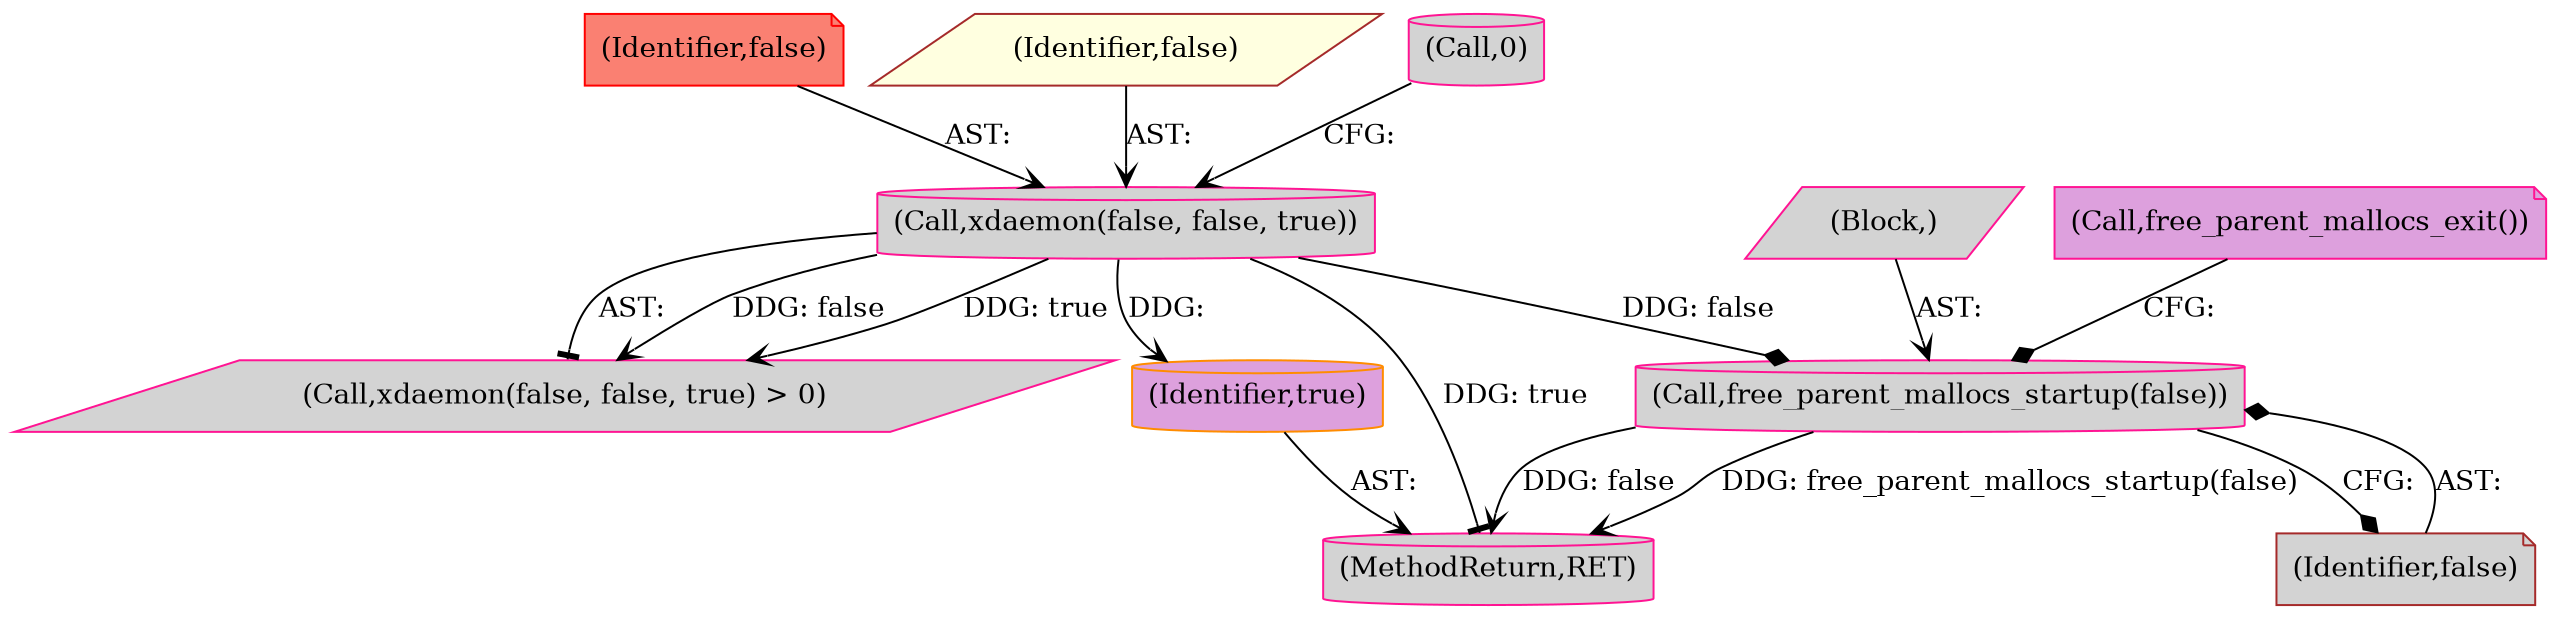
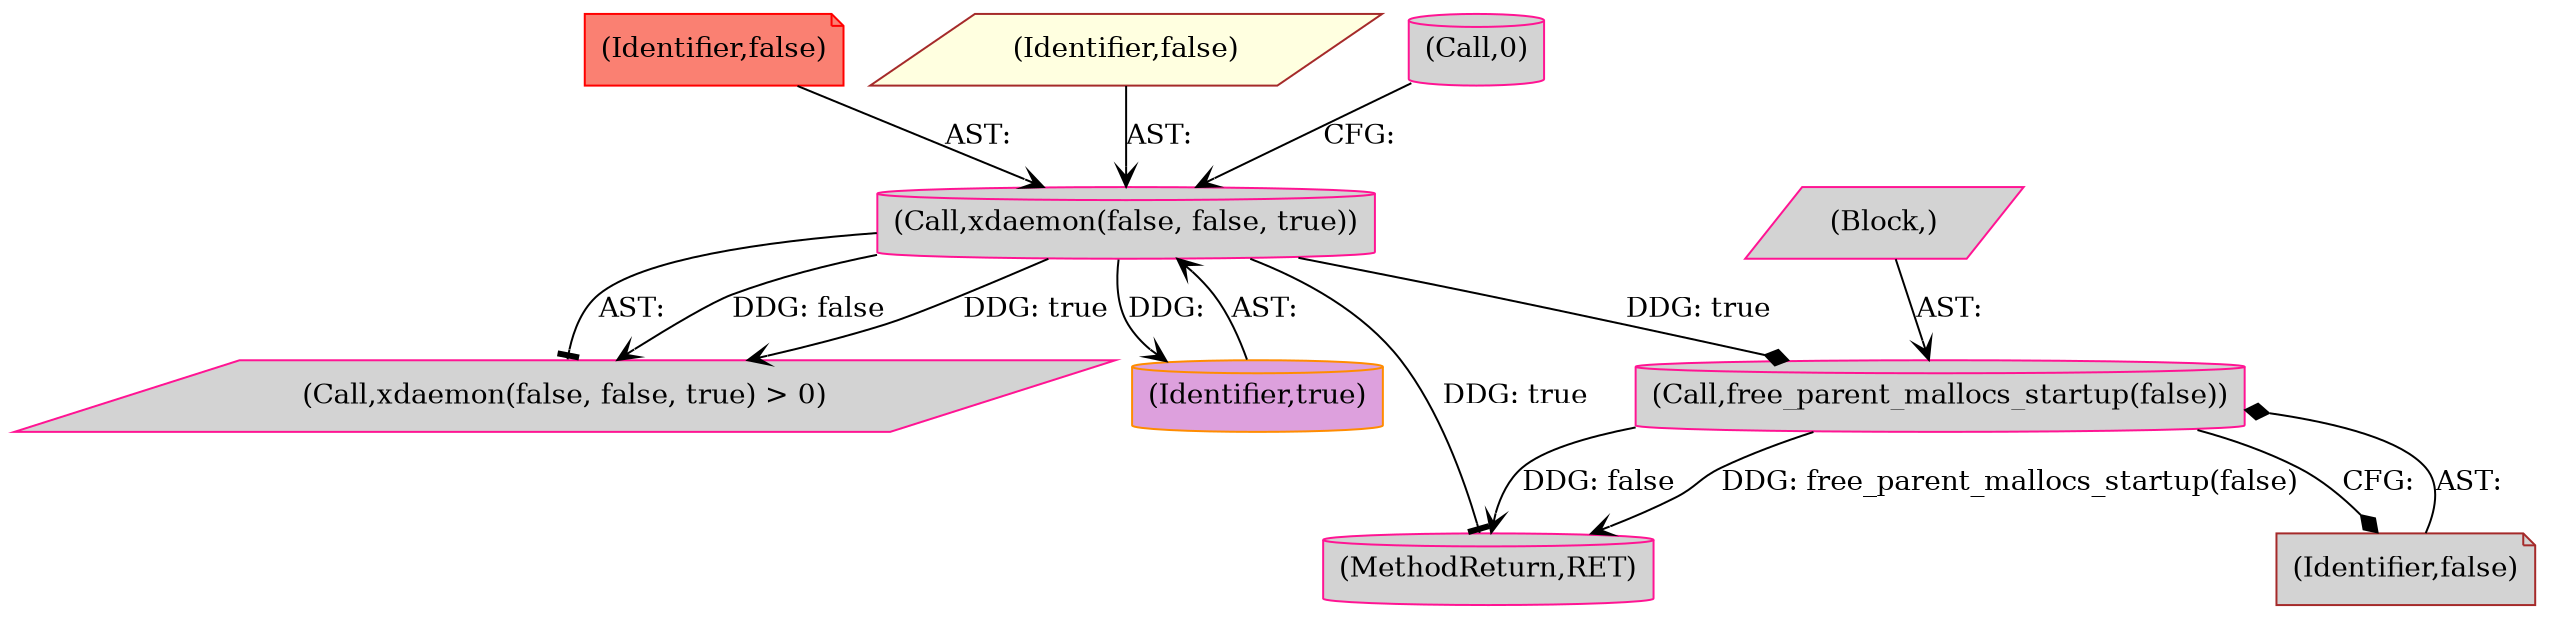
node "(Call,free_parent_mallocs_exit())": removed
edge "(Call,xdaemon(false, false, true))" -> "(Call,free_parent_mallocs_startup(false))": label "DDG: false" -> "DDG: true"
edge "(Identifier,true)" -> "(MethodReturn,RET)": now "(Identifier,true)" -> "(Call,xdaemon(false, false, true))"
